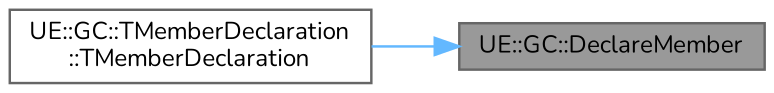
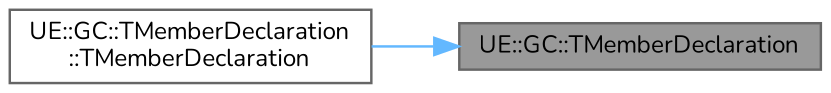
node "UE::GC::DeclareMember": label "UE::GC::DeclareMember" -> "UE::GC::TMemberDeclaration"
